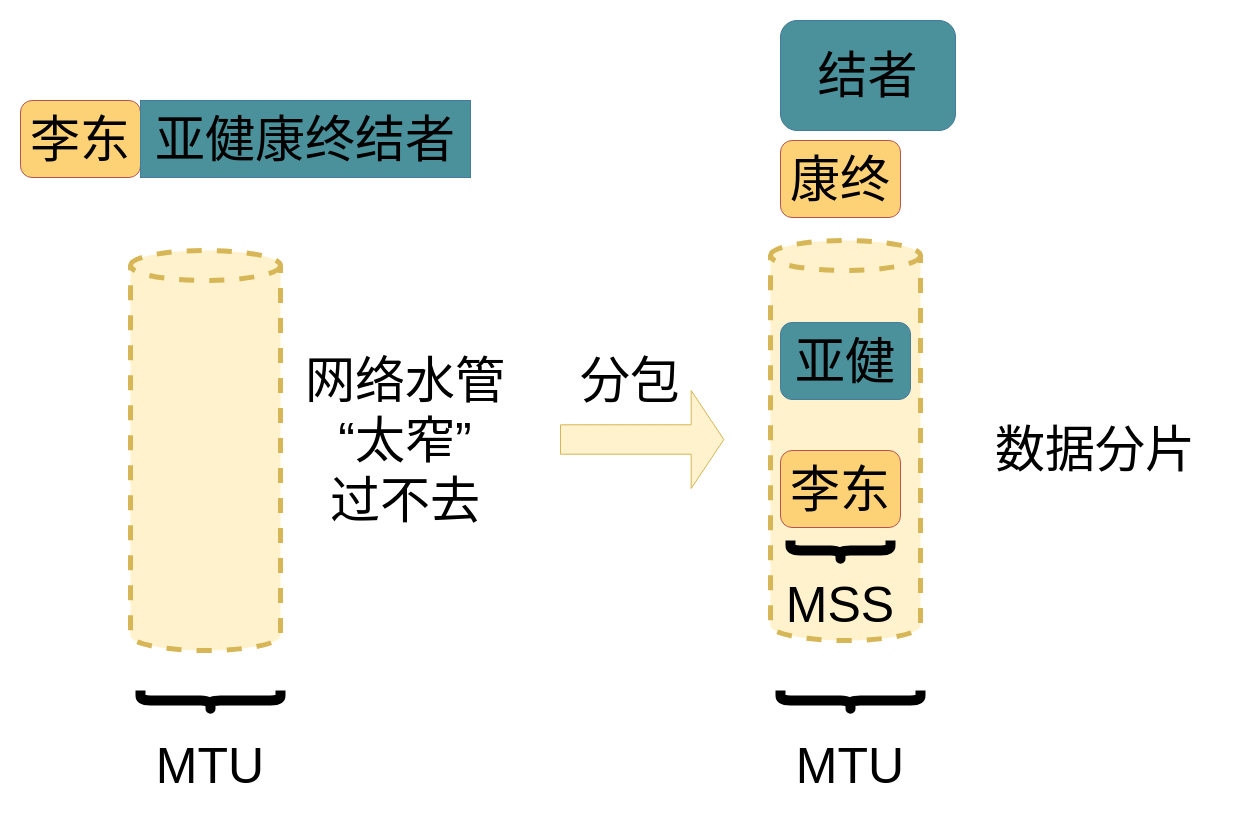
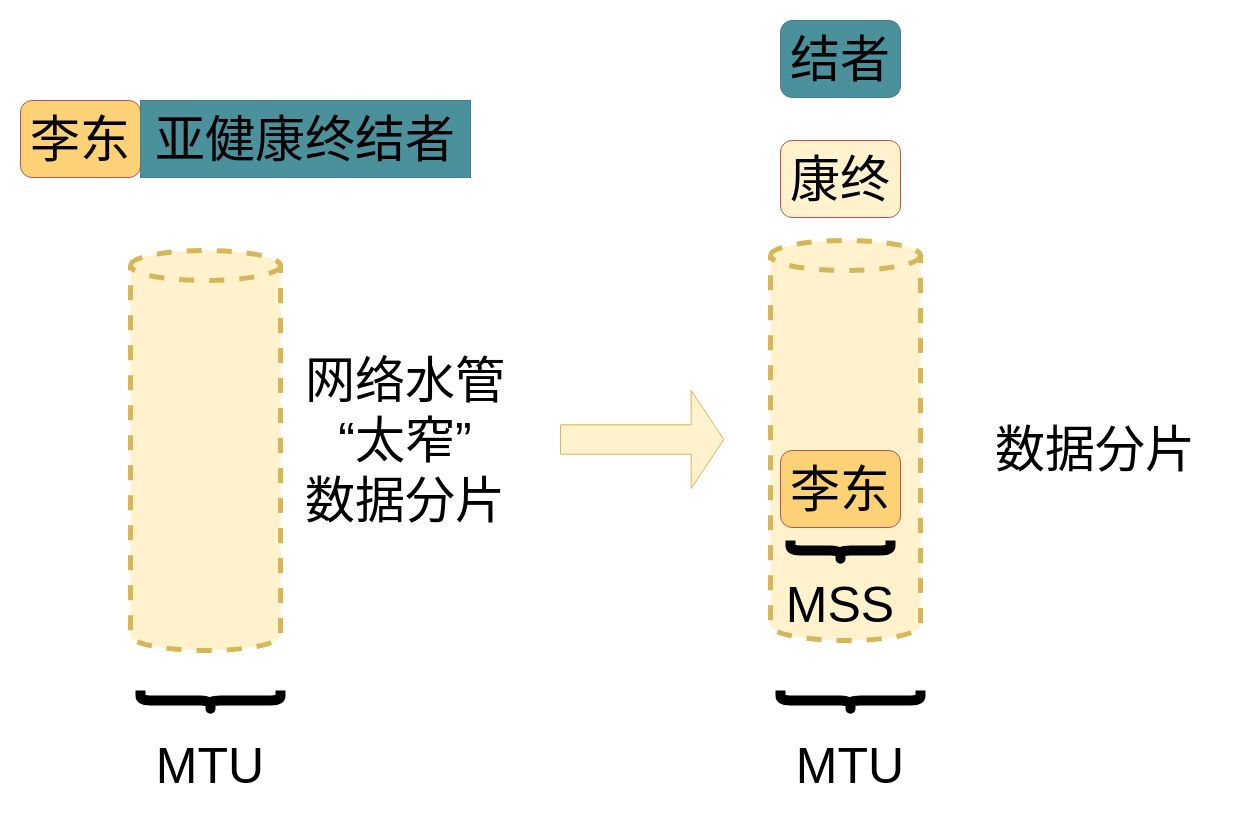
node "结者": size 175x110 -> 120x77
node "康终": fillcolor #fdd276 -> #fff2cc
node "亚健": removed
node "分包": removed
node "网络水管 “太窄” 过不去": label "网络水管 “太窄” 过不去" -> "网络水管 “太窄” 数据分片"
